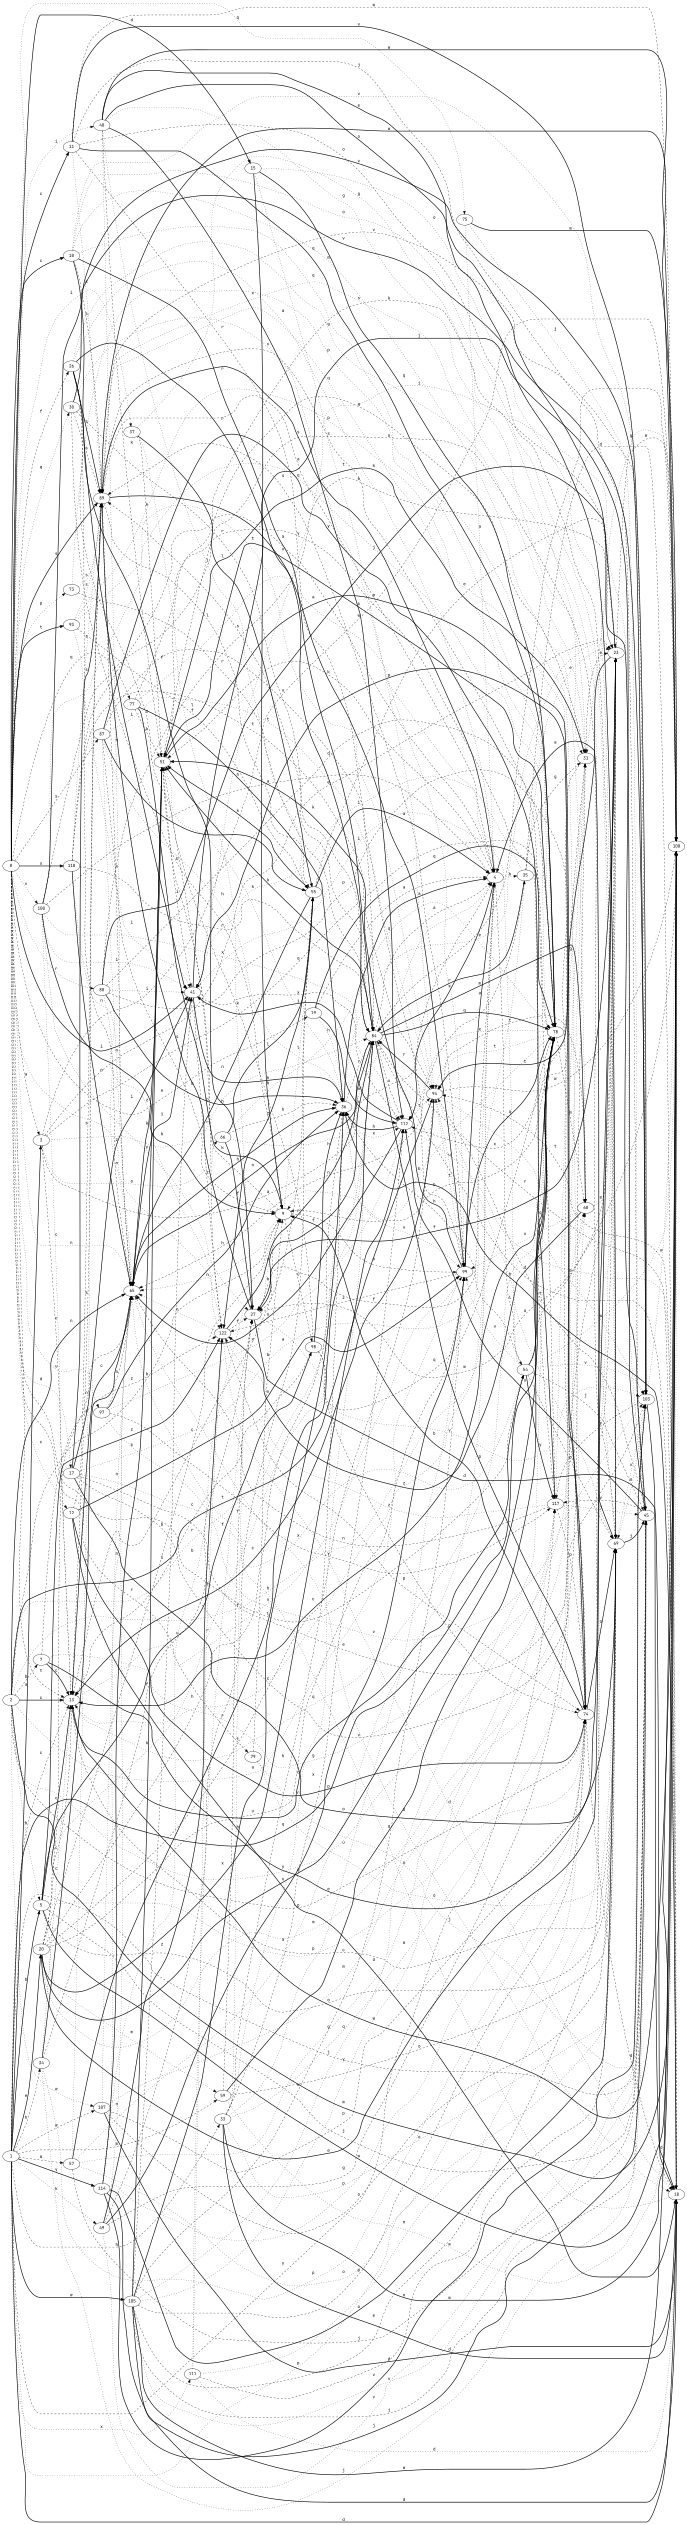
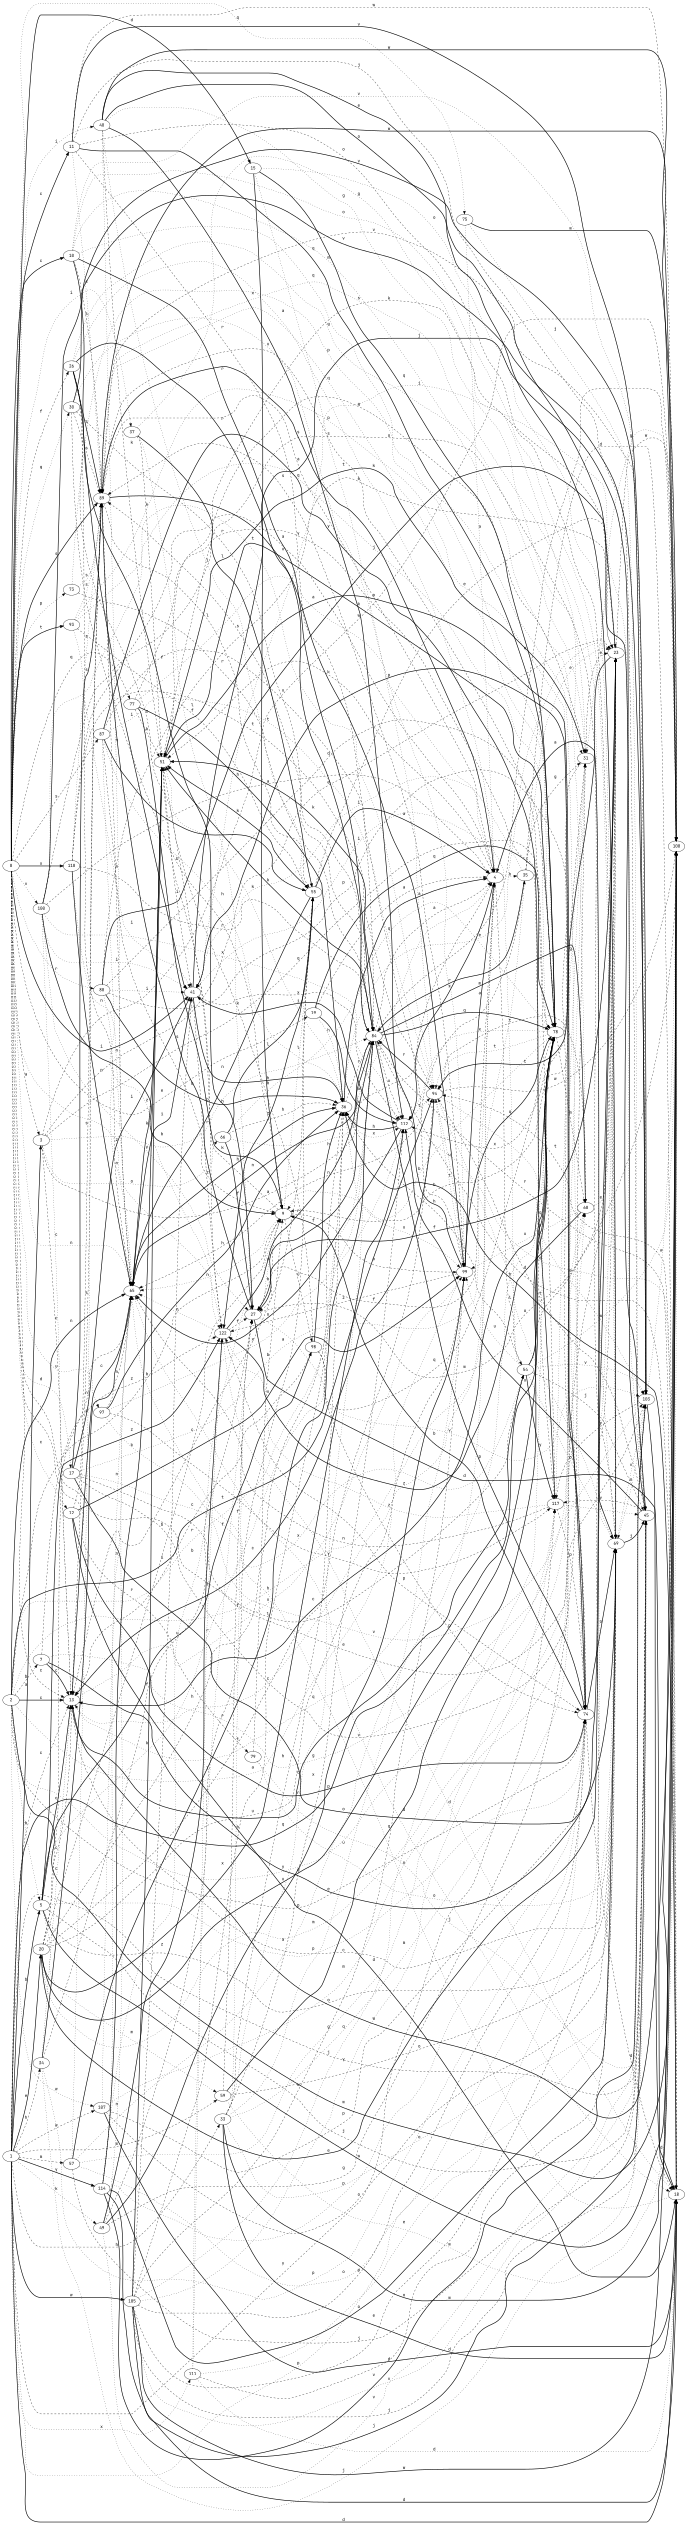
edge "54" -> "69": style dashed -> dotted
edge "105" -> "36": style bold -> dashed
